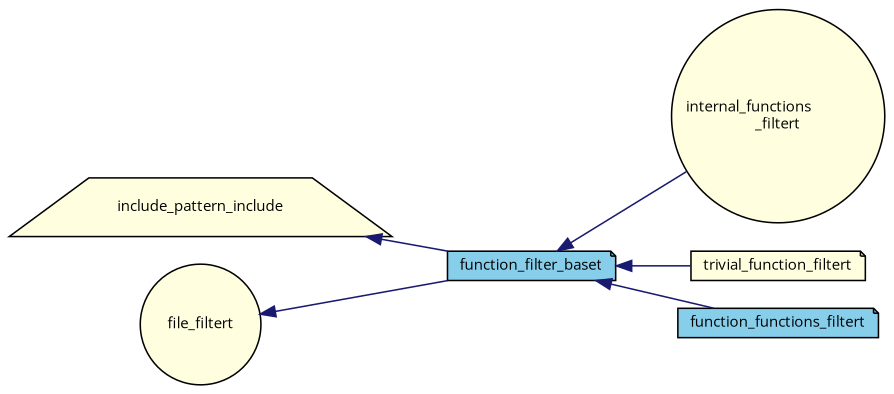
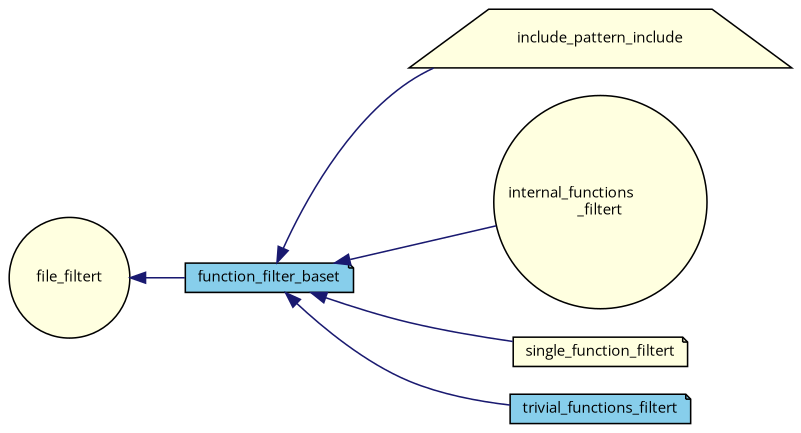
edge "function_filter_baset" -> "include_pattern_include": reversed
node "trivial_function_filtert": label "trivial_function_filtert" -> "single_function_filtert"
node "function_functions_filtert": label "function_functions_filtert" -> "trivial_functions_filtert"
